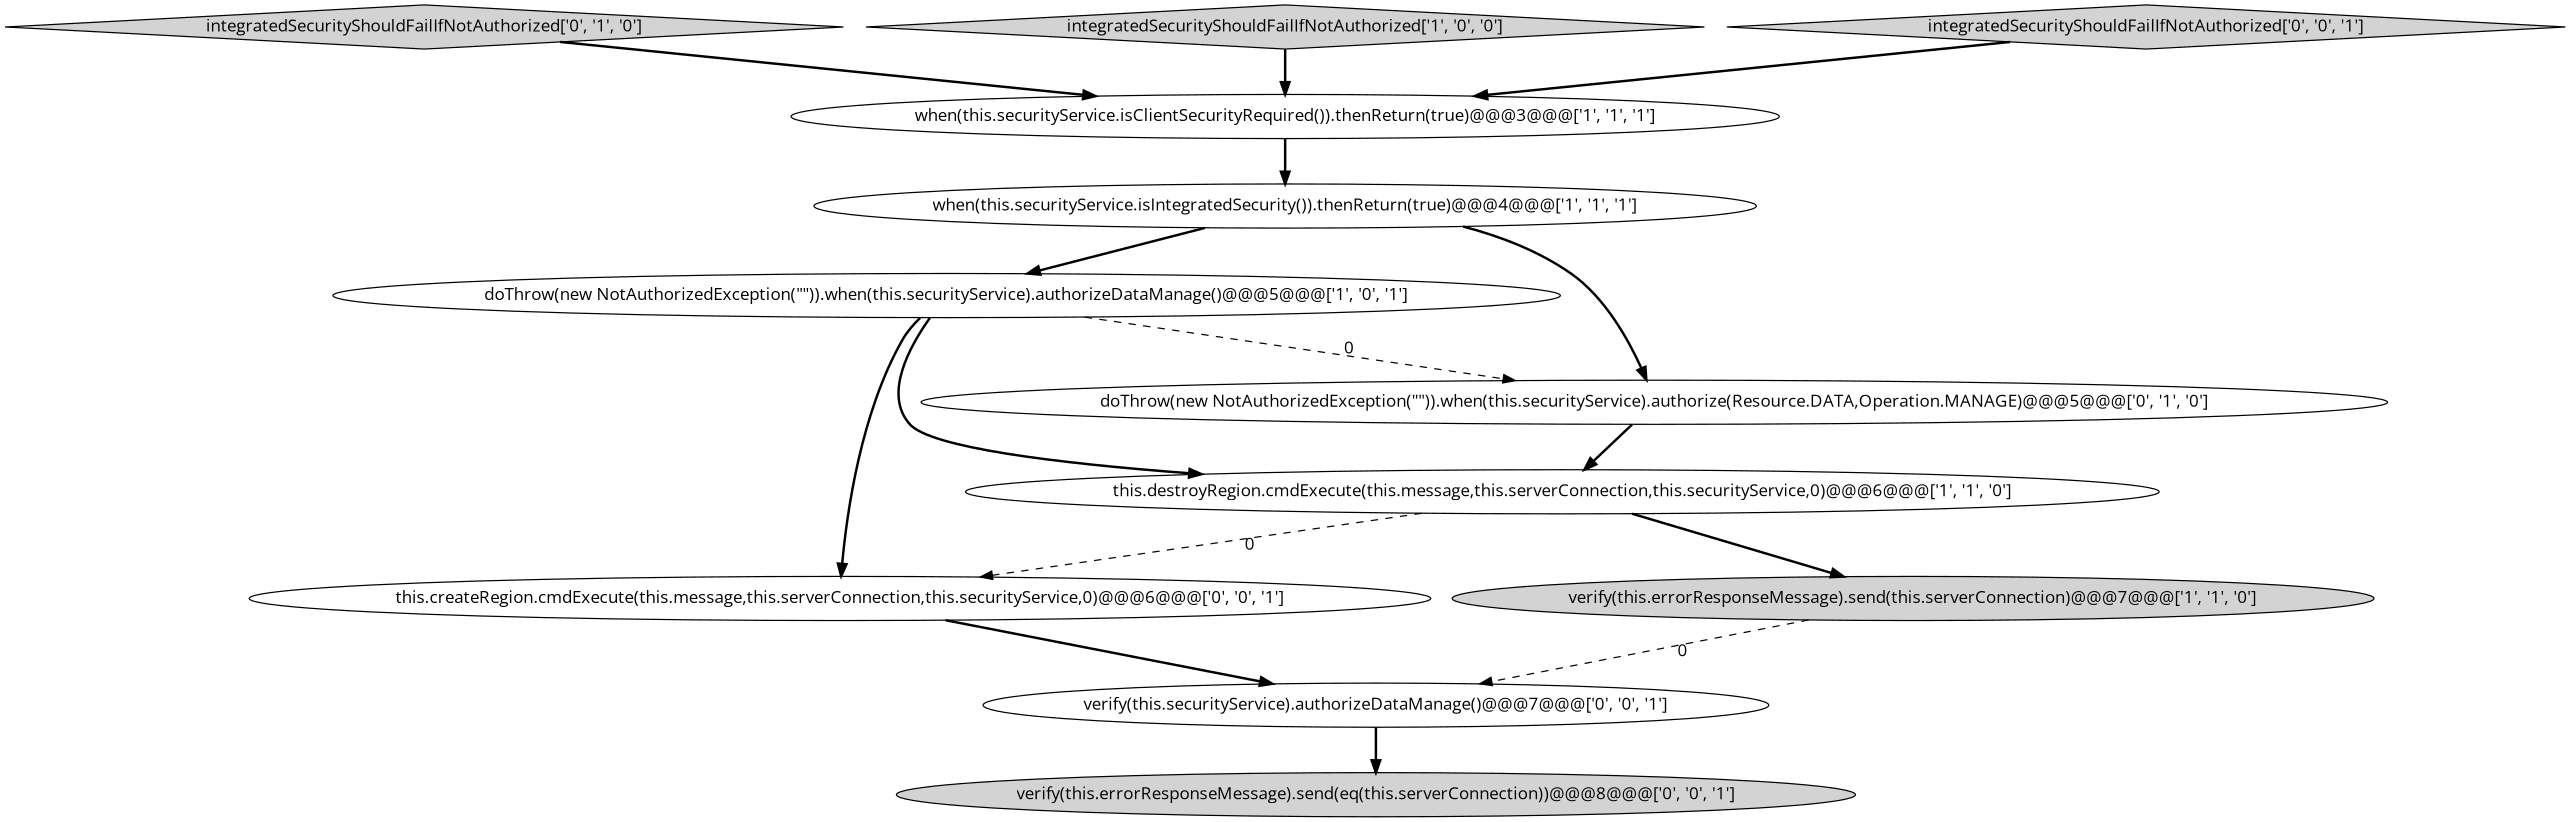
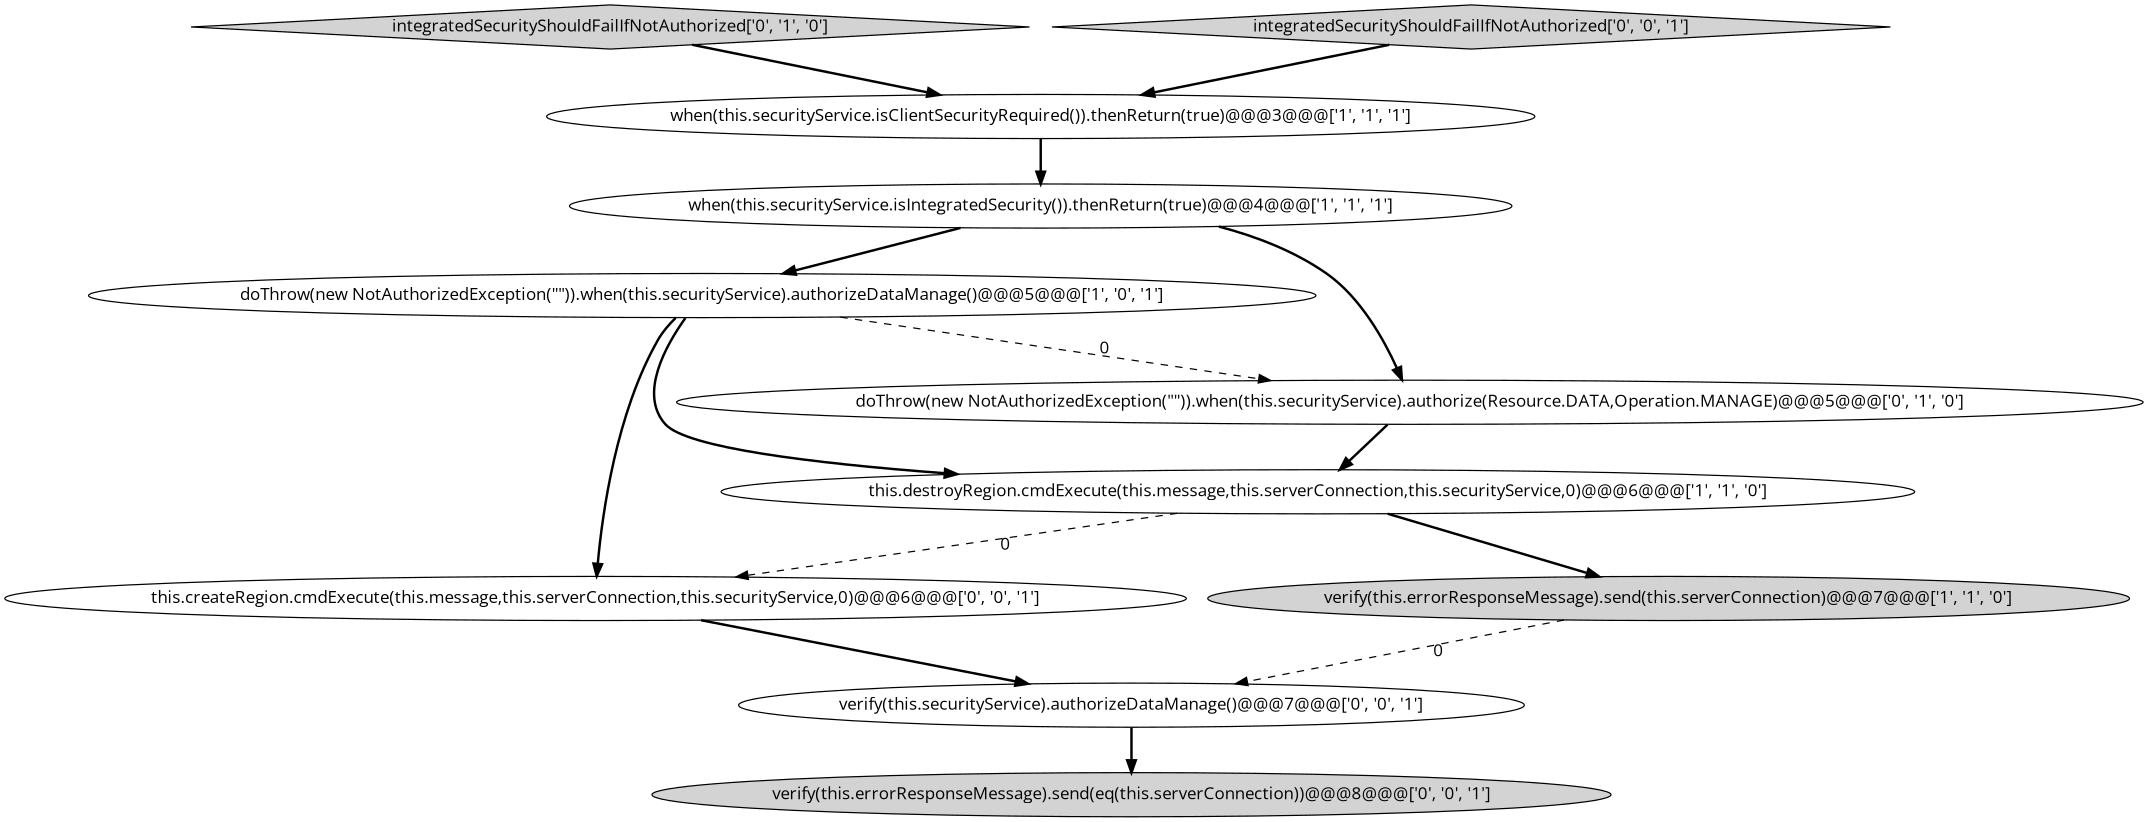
node "integratedSecurityShouldFailIfNotAuthorized['1', '0', '0']": removed
